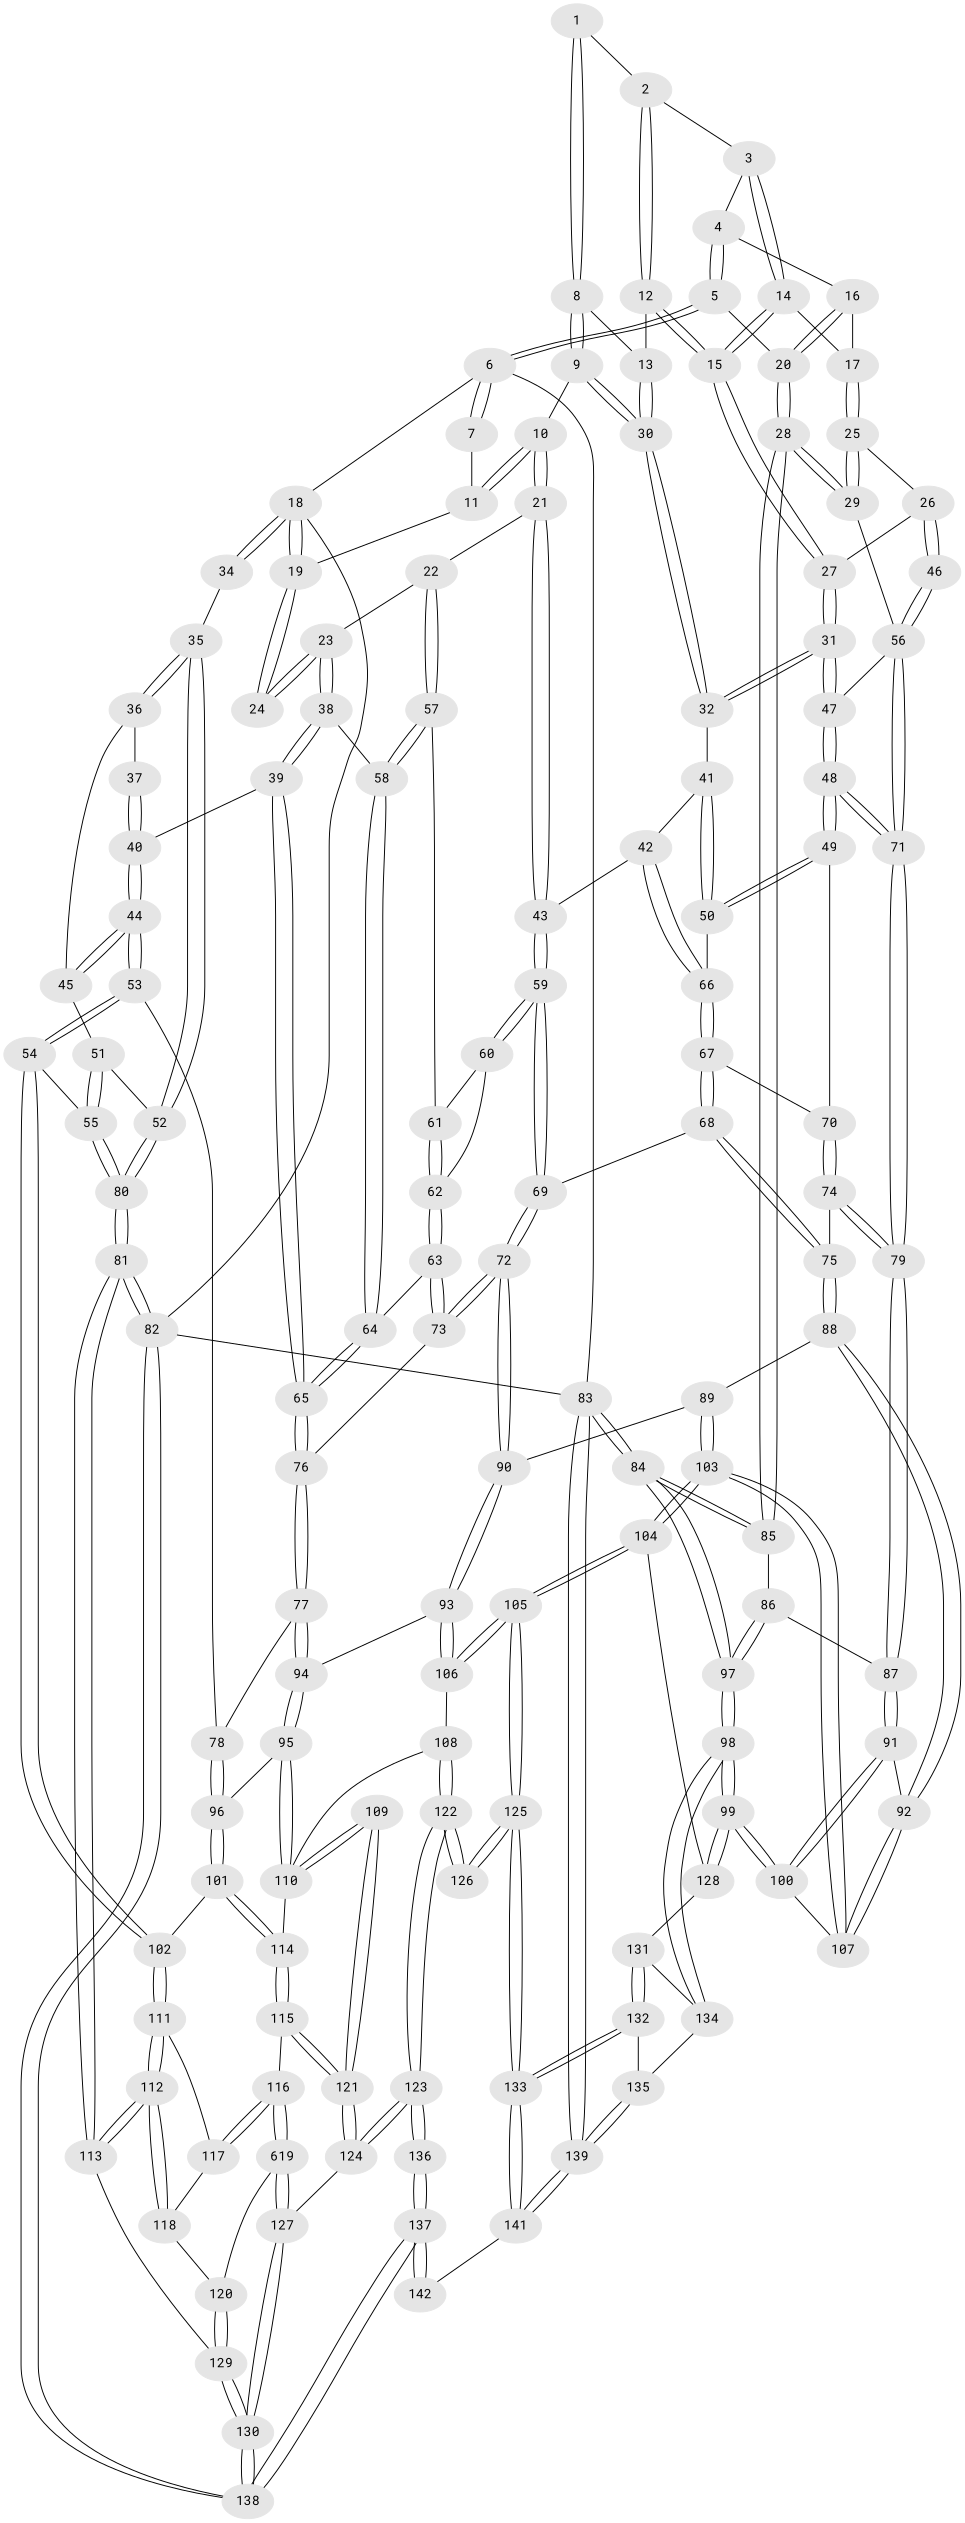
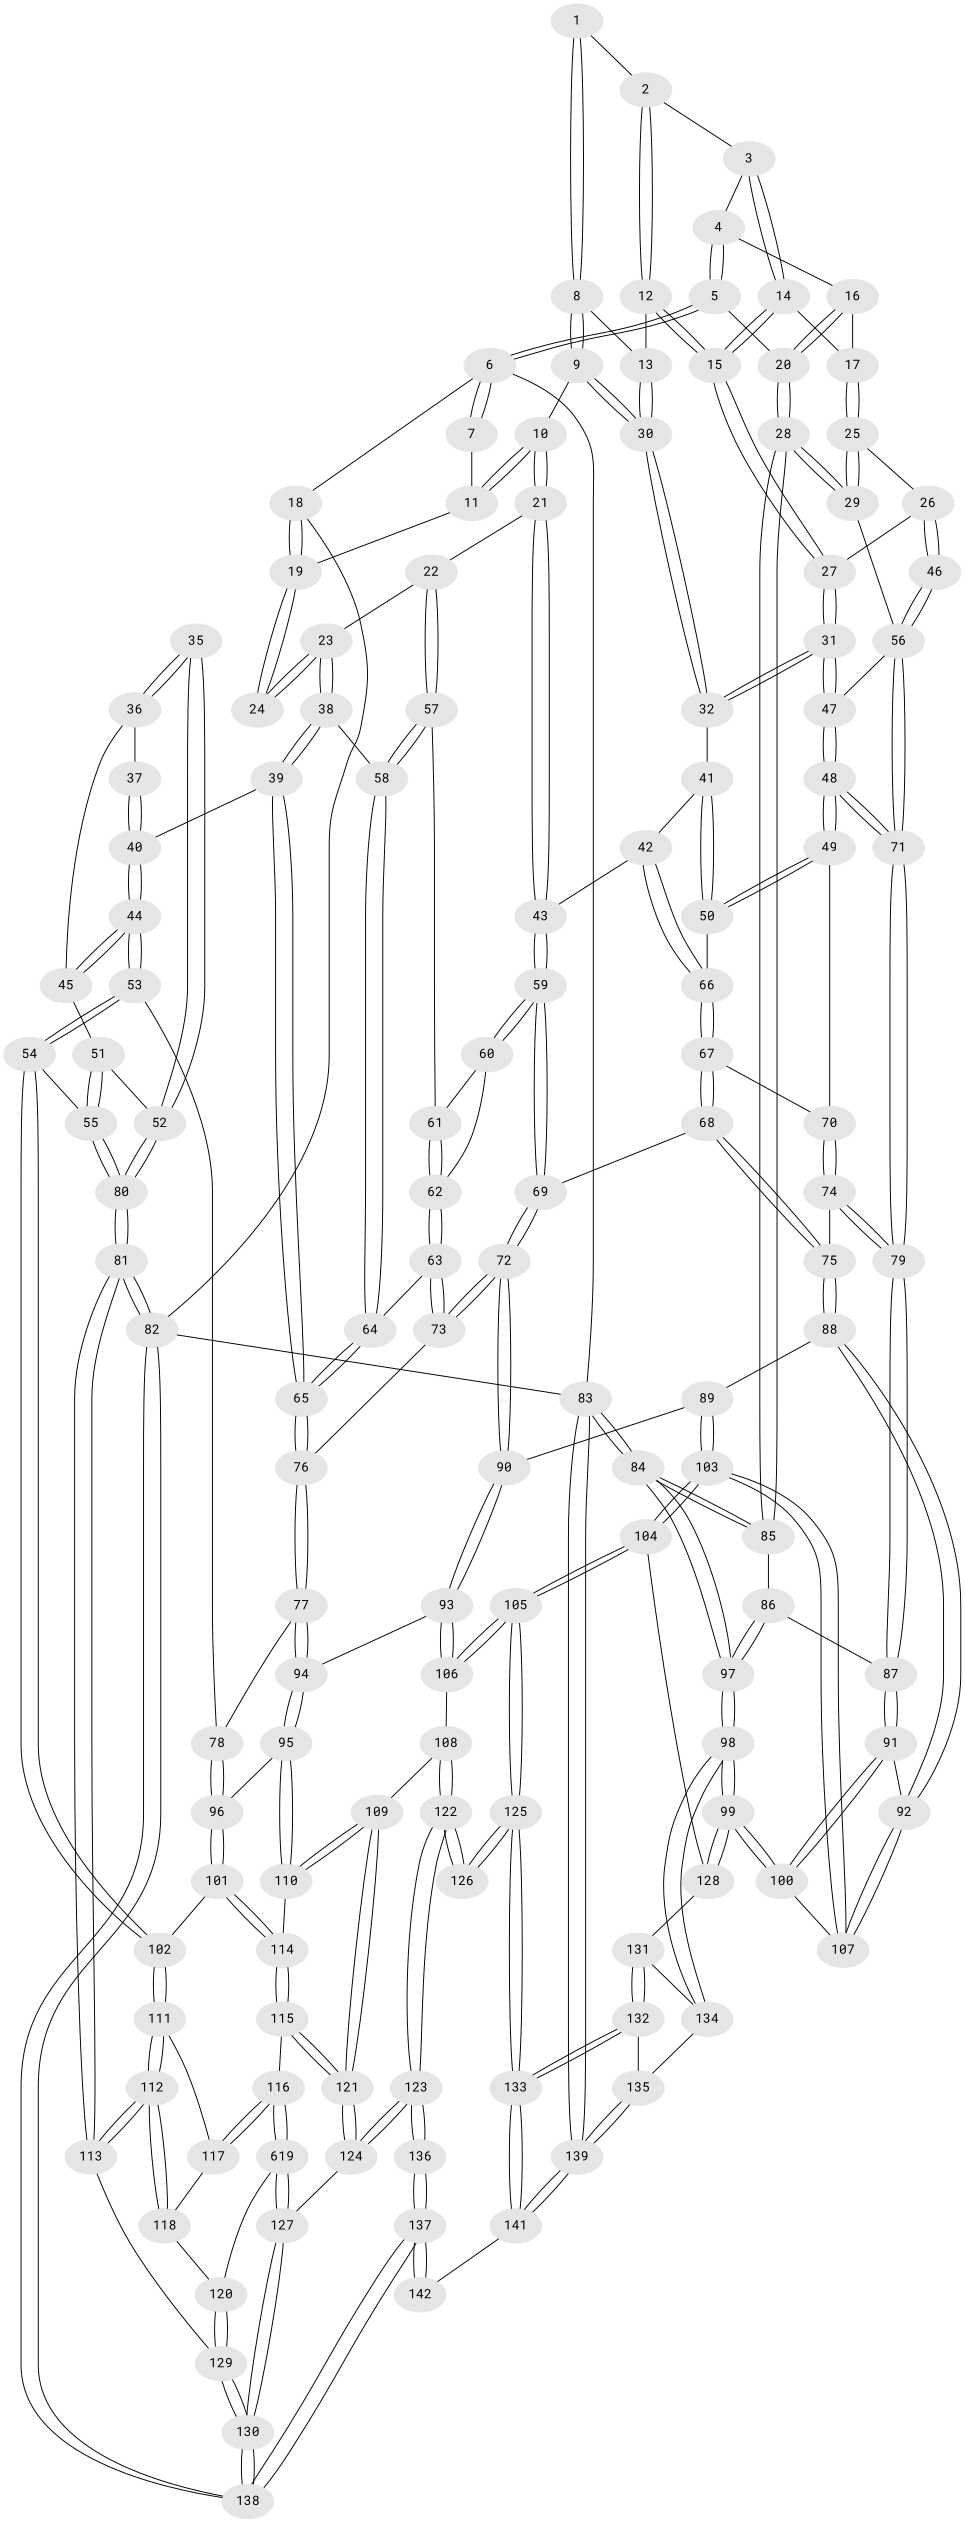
node "34": removed
edge "108" -- "110": now "108" -- "109"
